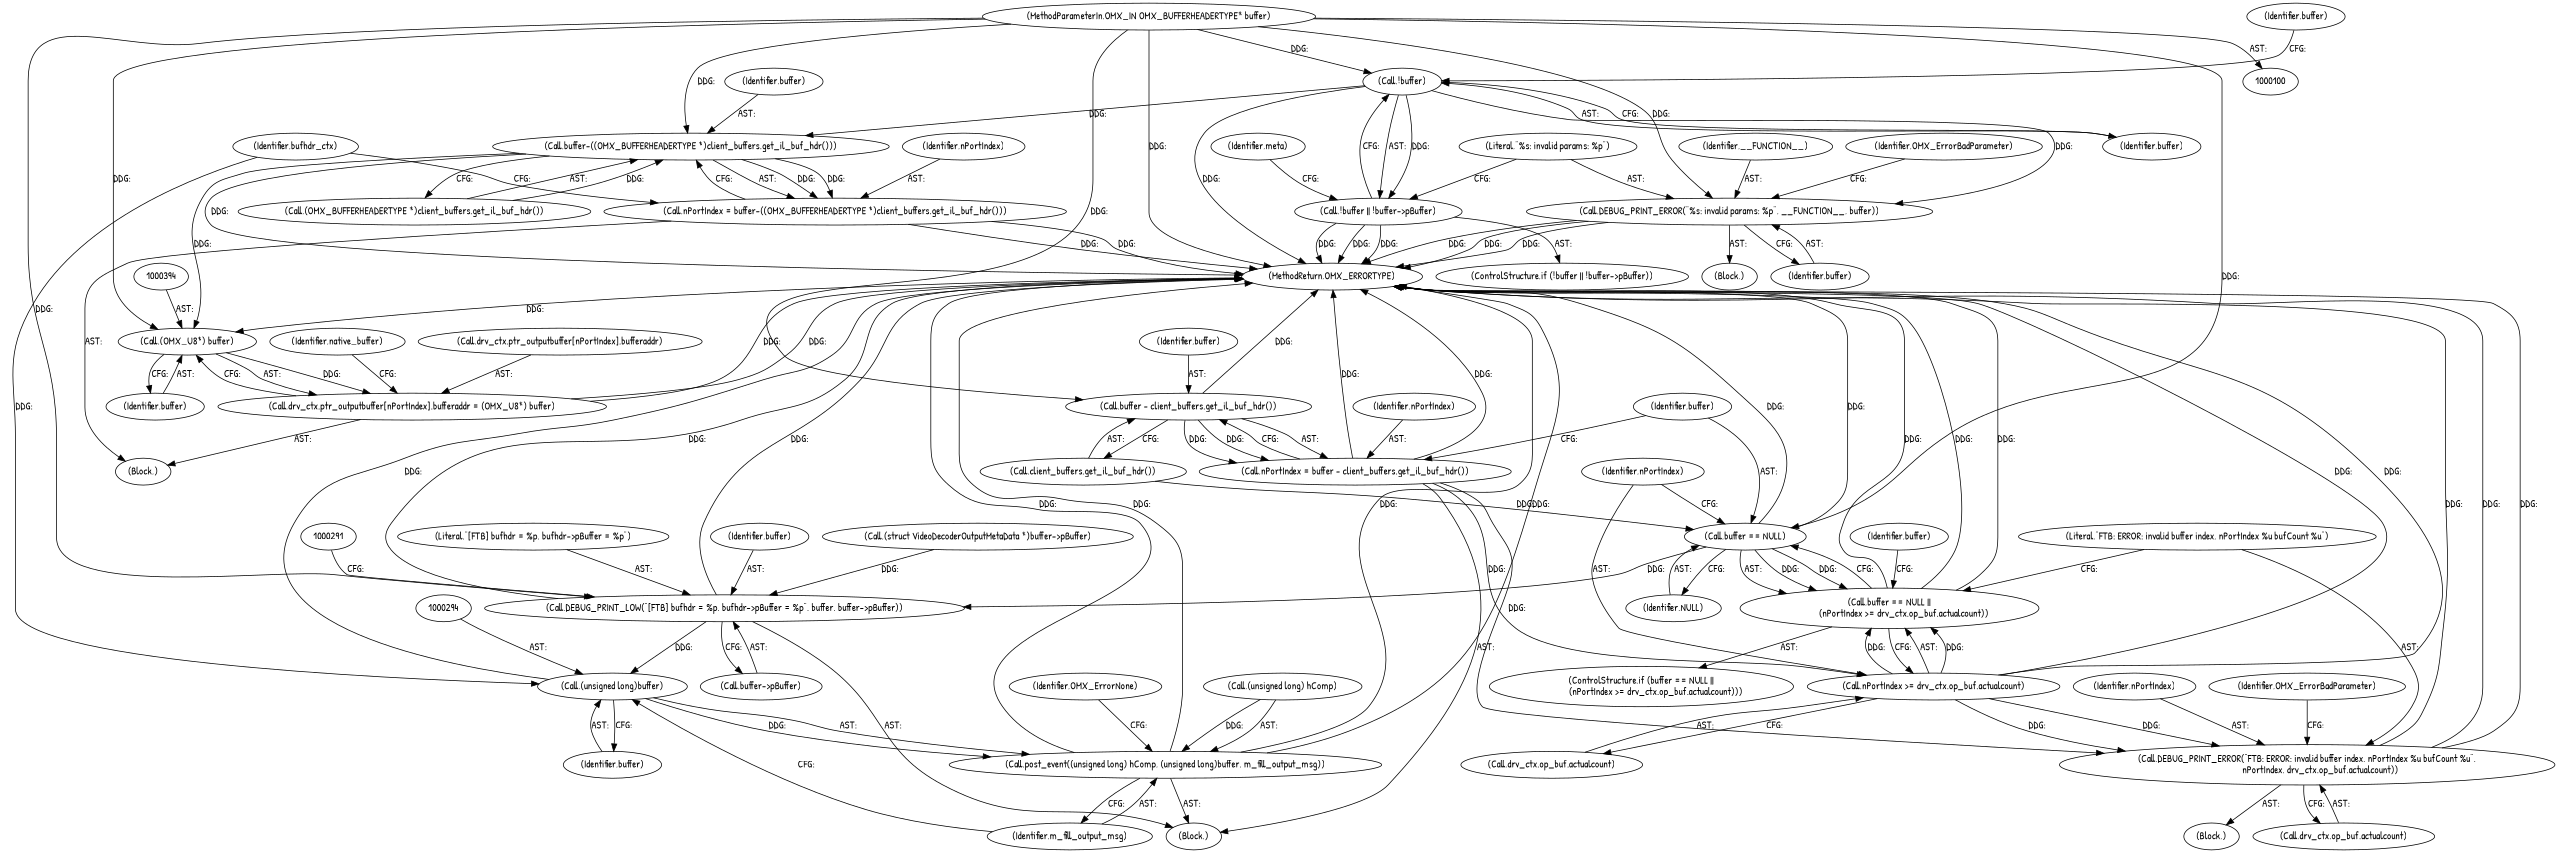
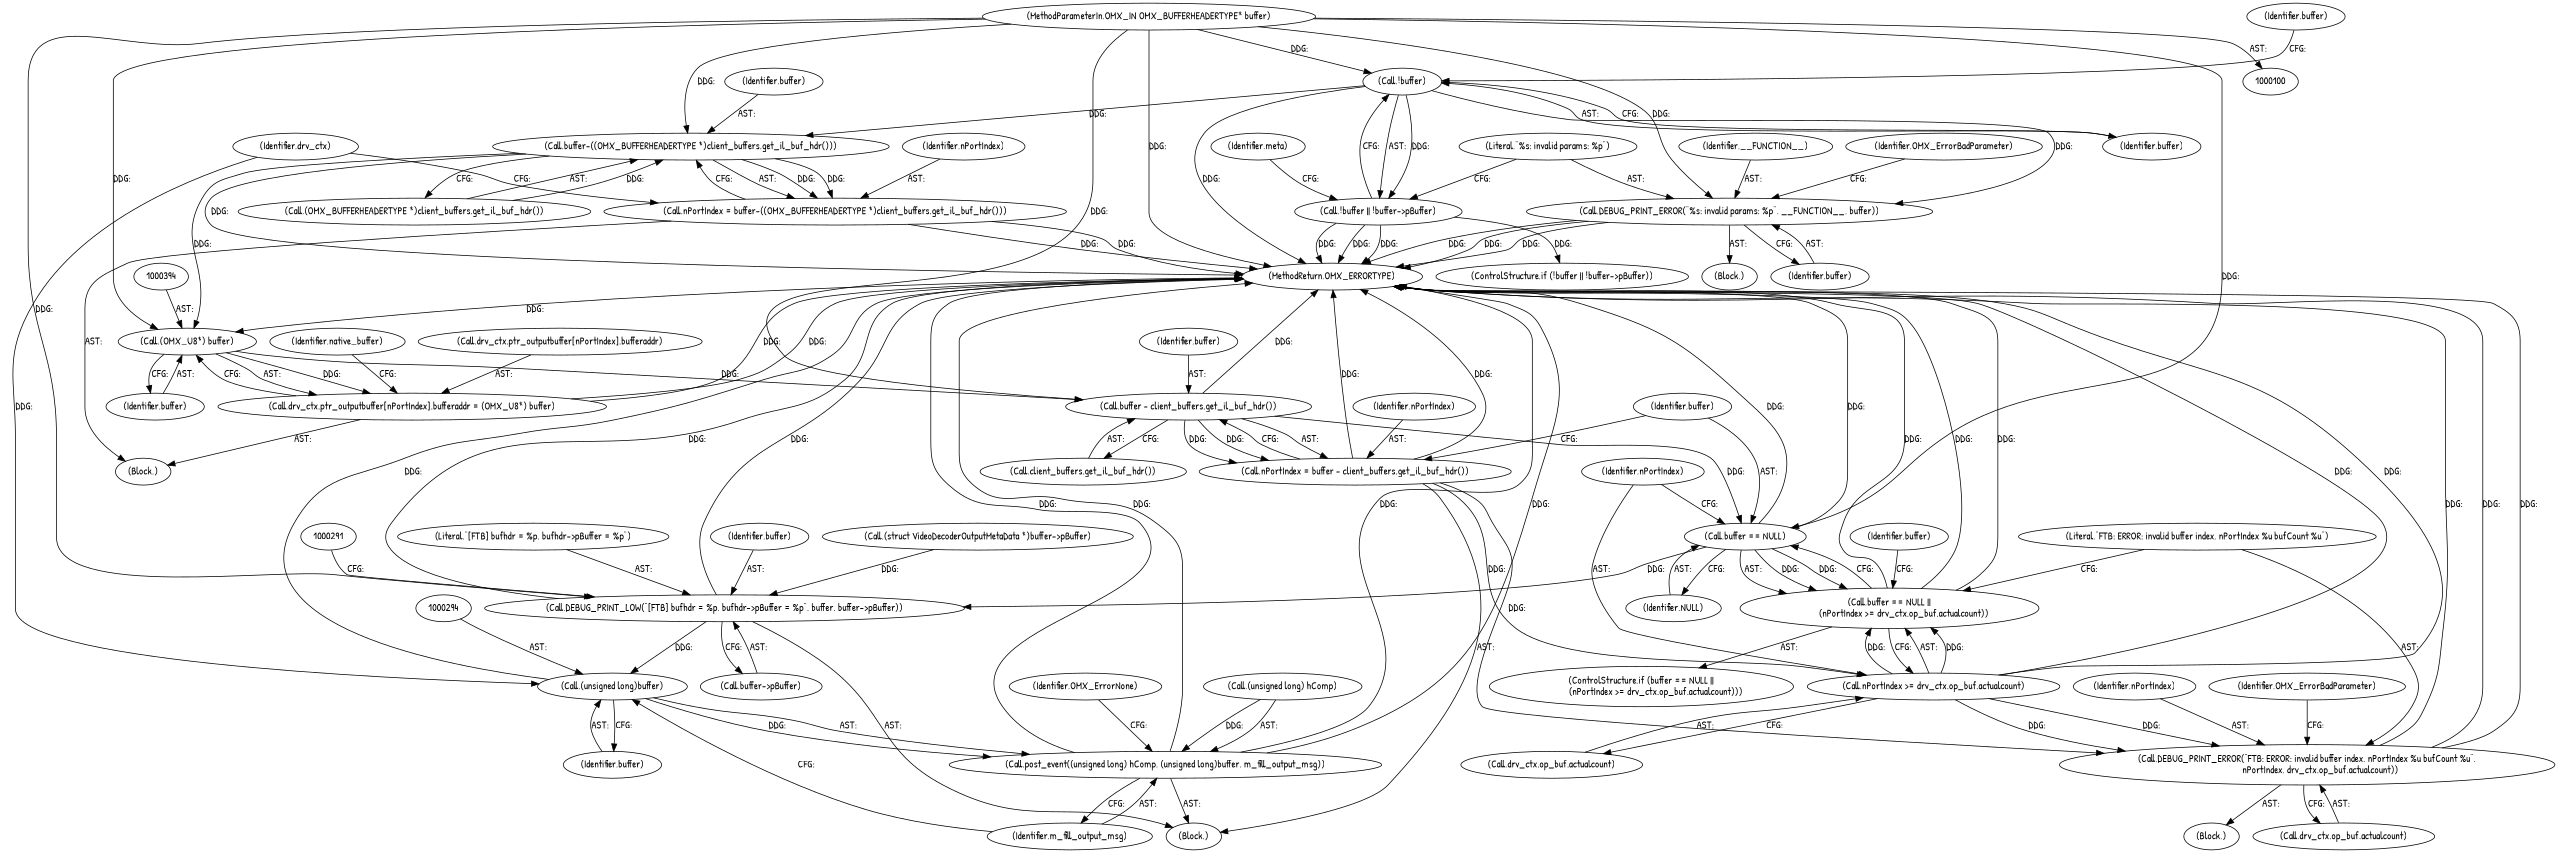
node "(Identifier,bufhdr_ctx)": label "(Identifier,bufhdr_ctx)" -> "(Identifier,drv_ctx)"
edge "(Call,!buffer || !buffer->pBuffer)" -> "(ControlStructure,if (!buffer || !buffer->pBuffer))": label "AST: " -> "DDG: "
edge "(Call,(OMX_U8*) buffer)" -> "(Call,buffer - client_buffers.get_il_buf_hdr())": added, label "DDG:"
edge "(Call,client_buffers.get_il_buf_hdr())" -> "(Call,buffer == NULL)": now "(Call,buffer - client_buffers.get_il_buf_hdr())" -> "(Call,buffer == NULL)"
